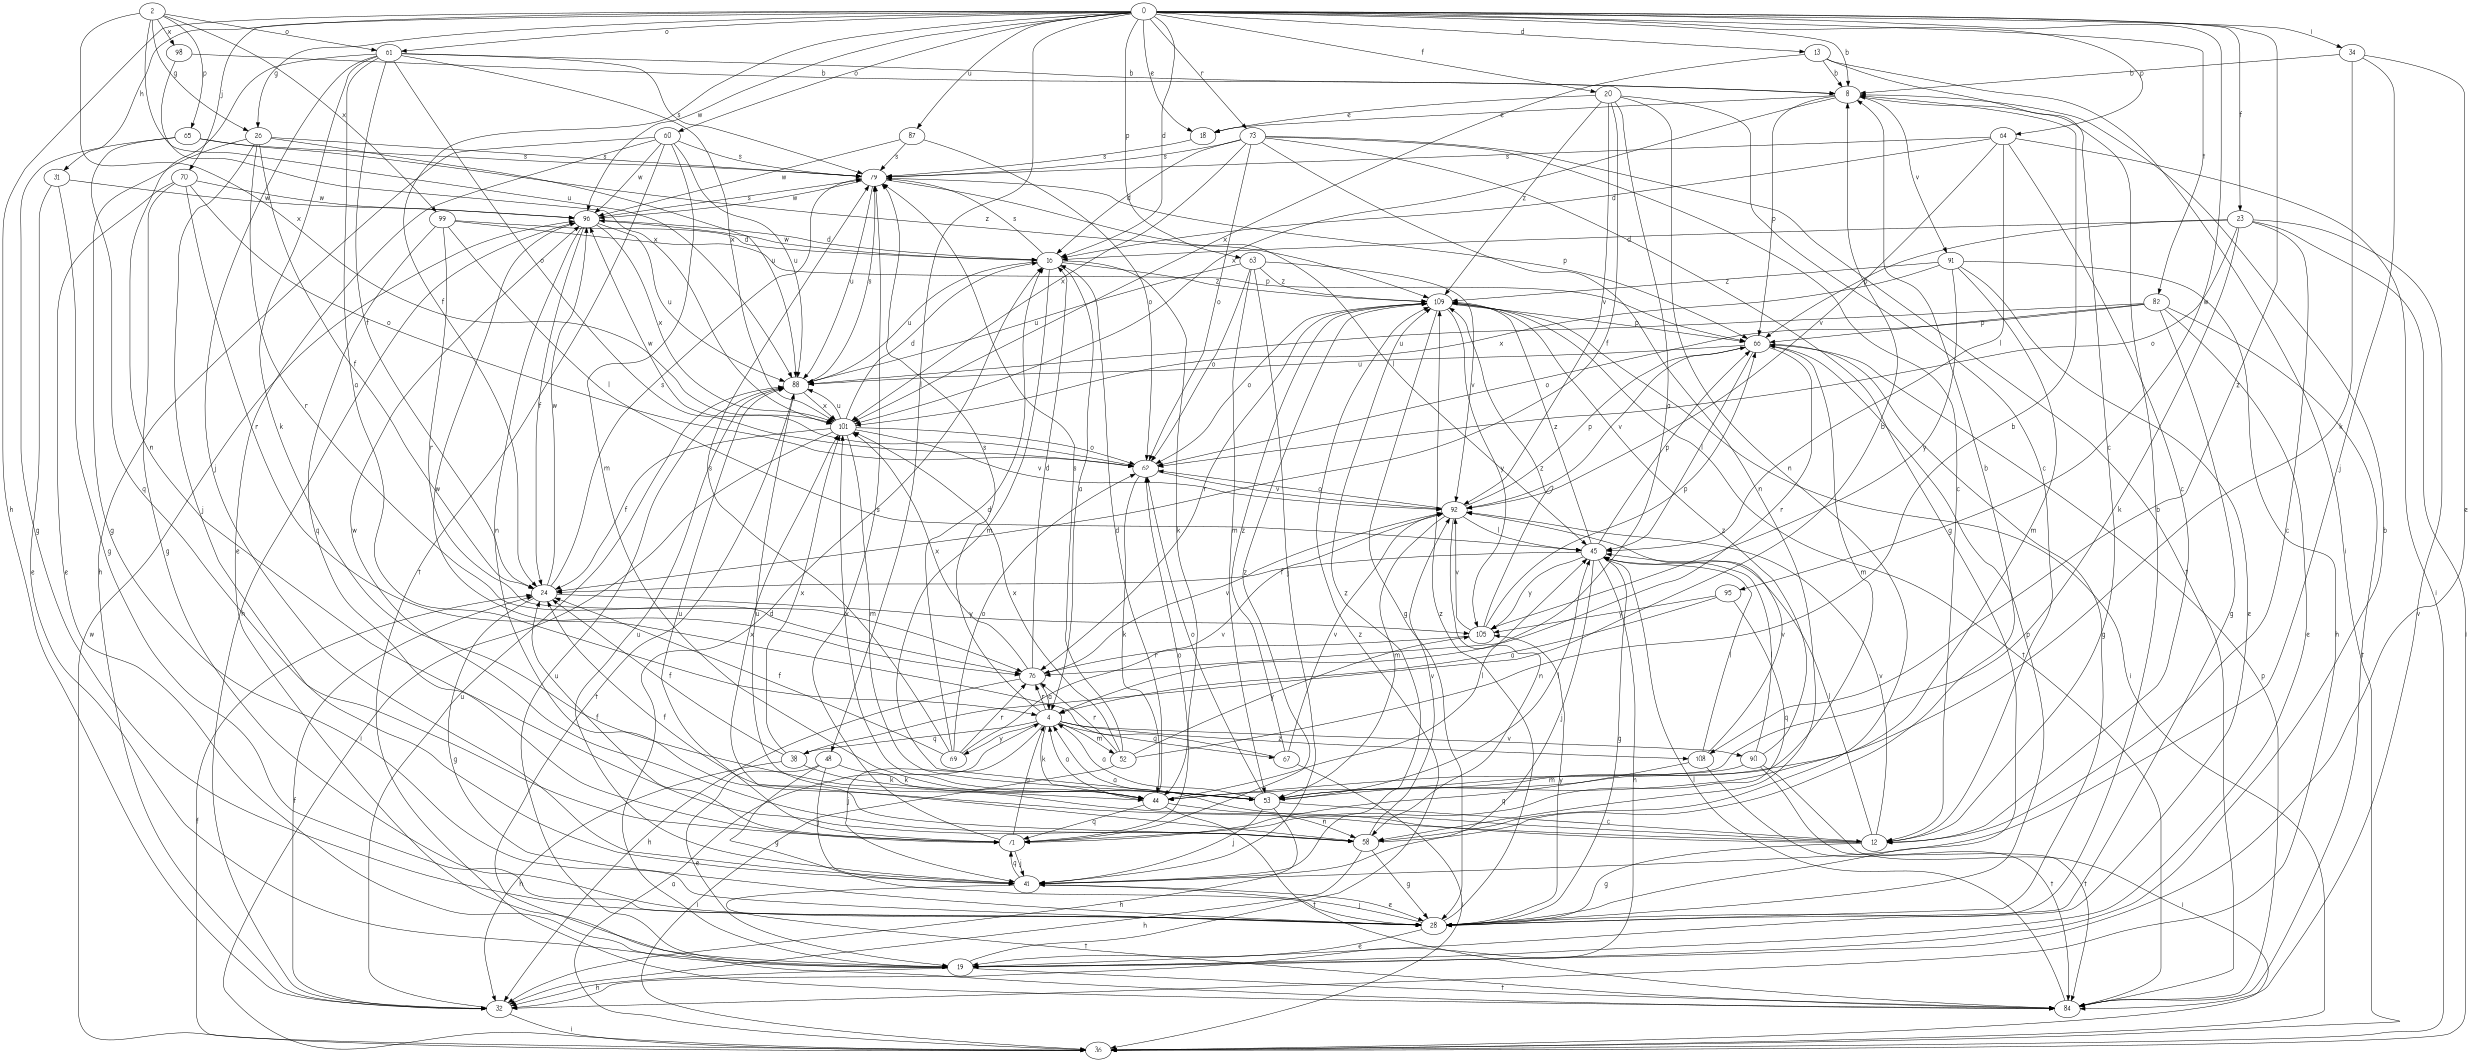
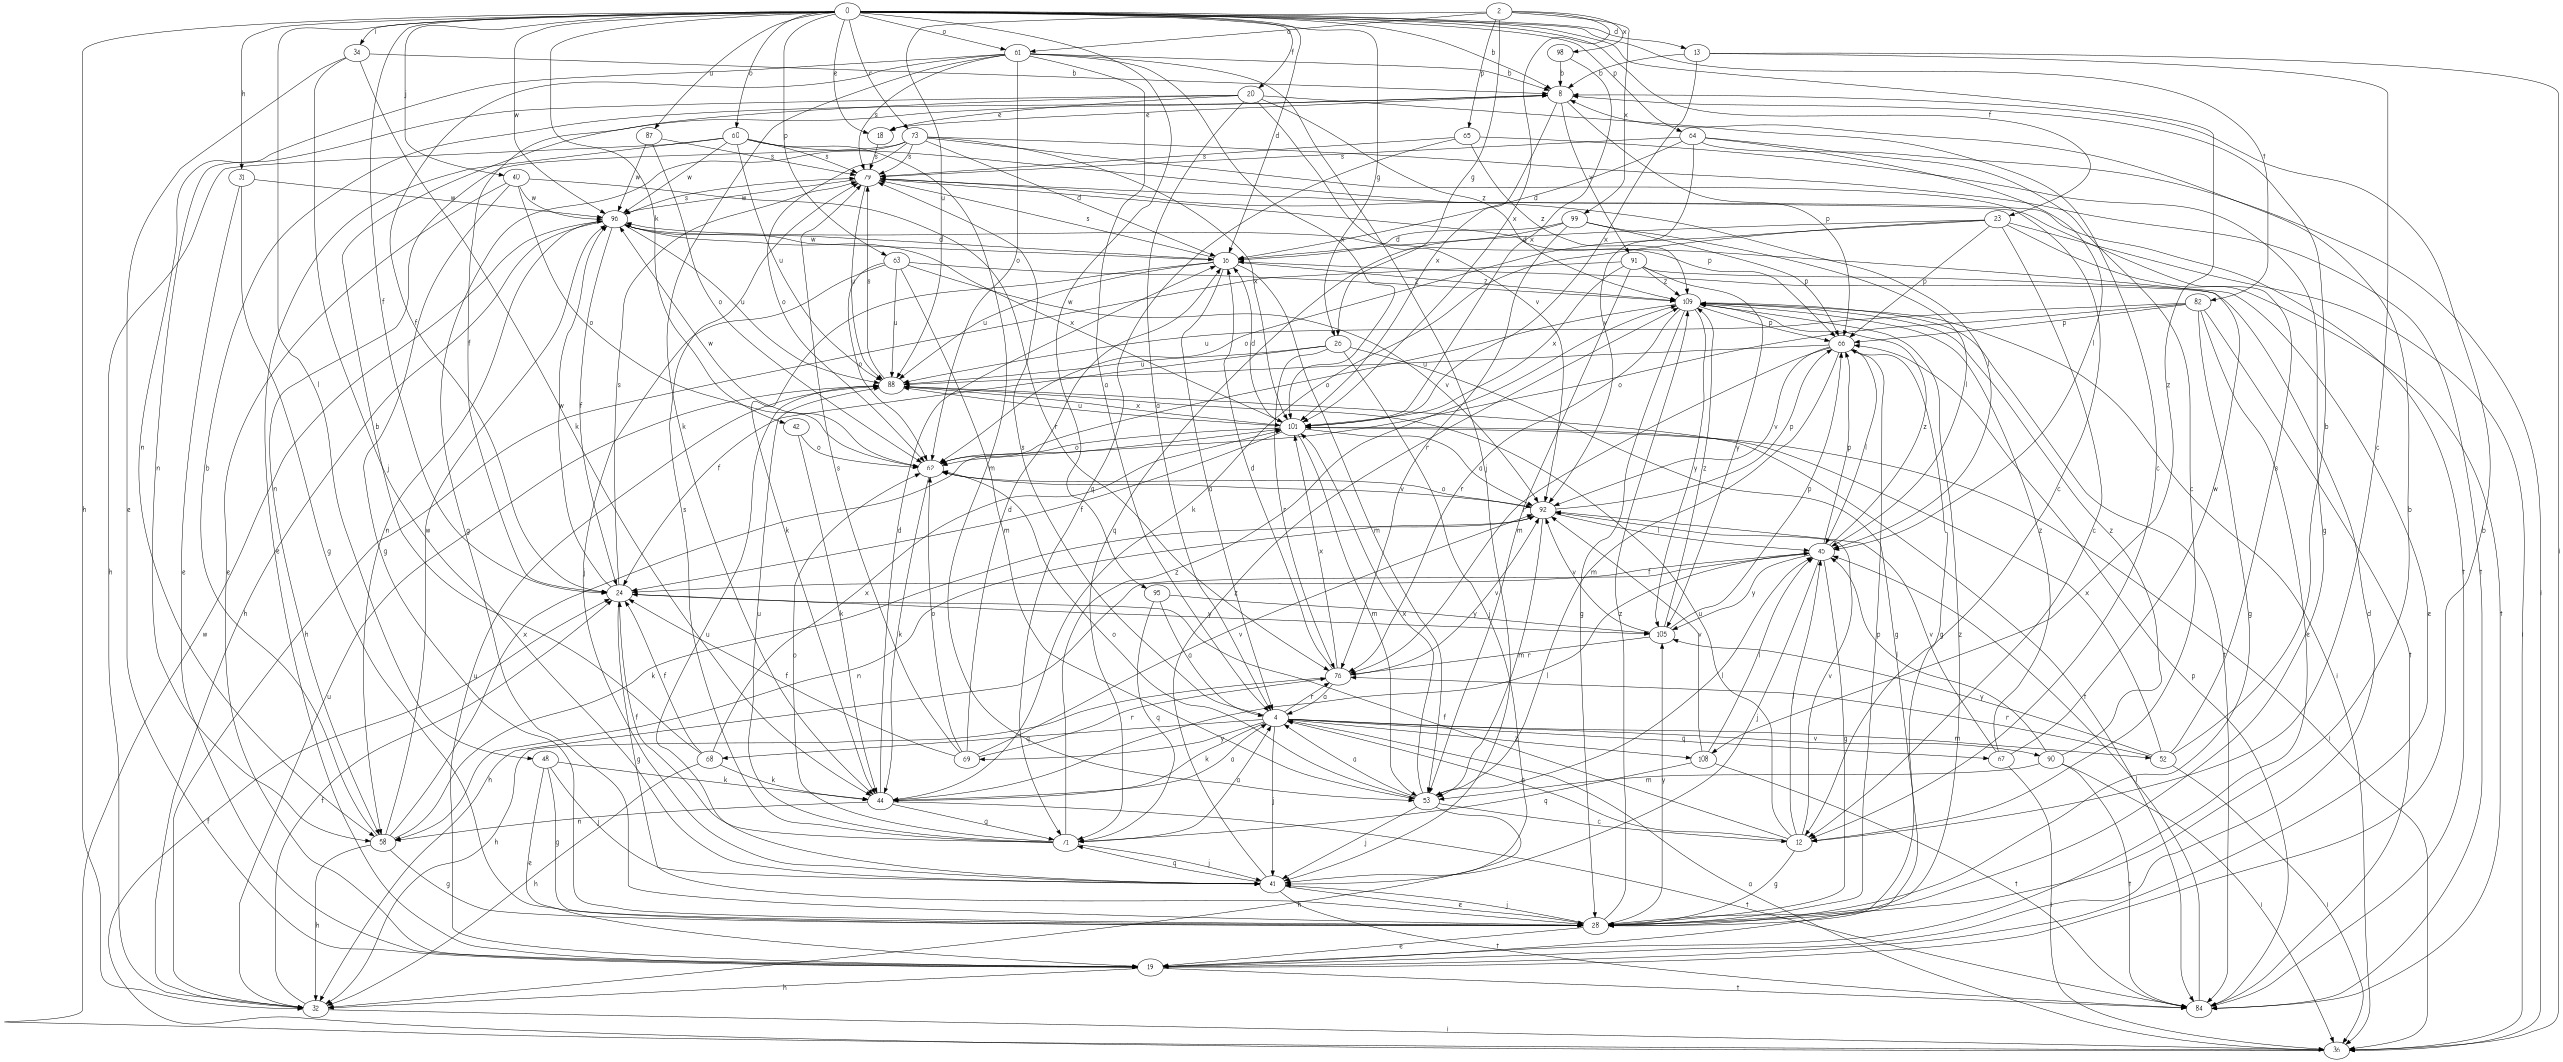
edge "26" -> "79": removed, label "s"
node "70": label "70" -> "40"
node "42": added
edge "101" -> "92": label "v" -> "a"
edge "23" -> "84": label "v" -> "t"
edge "58" -> "92": label "v" -> "k"
node "38": label "38" -> "68"
